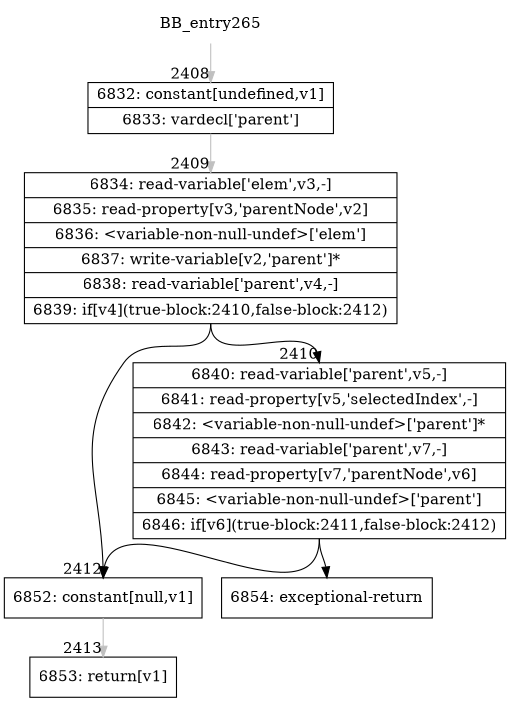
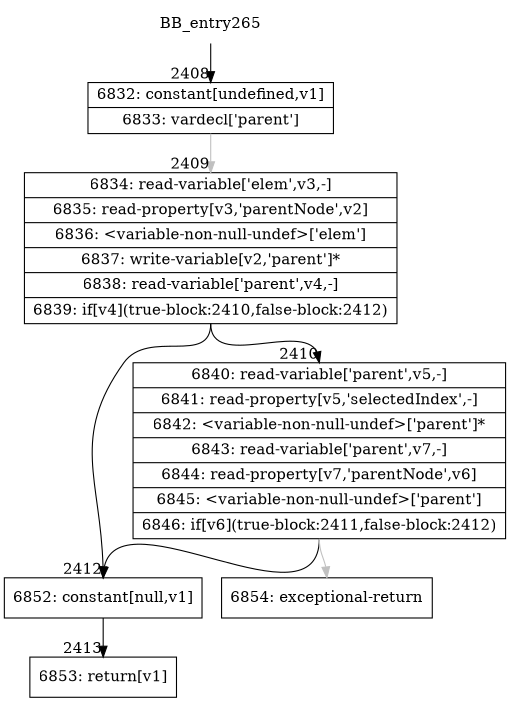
edge "BB_entry265" -> "6832: constant[undefined,v1]": color gray -> black
edge "6840: read-variable['parent',v5,-]" -> "6854: exceptional-return": color black -> gray
edge "6852: constant[null,v1]" -> "6853: return[v1]": color gray -> black
